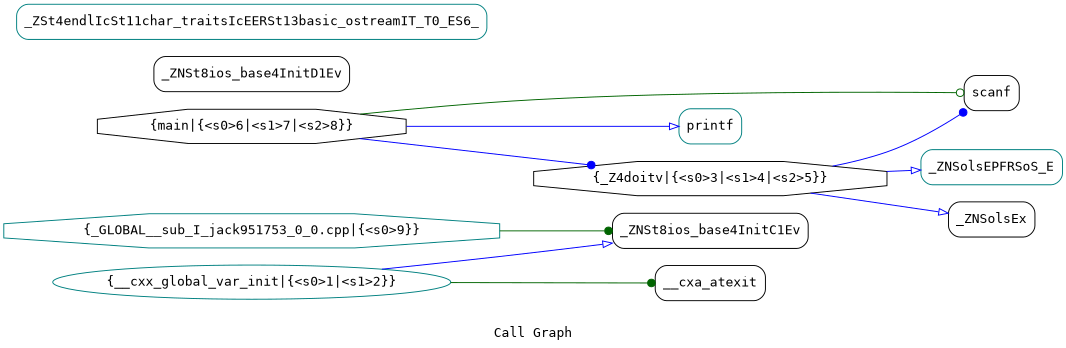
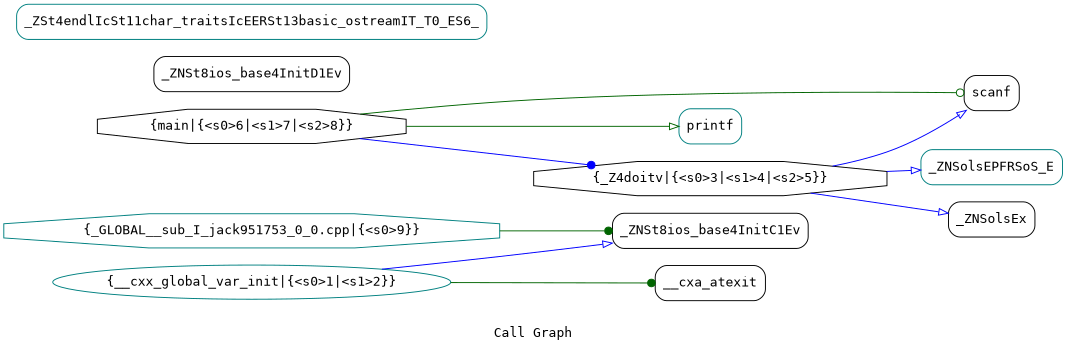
edge "{main|{<s0>6|<s1>7|<s2>8}}" -> "printf": color blue -> darkgreen
edge "{_Z4doitv|{<s0>3|<s1>4|<s2>5}}" -> "scanf": arrowhead dot -> onormal
